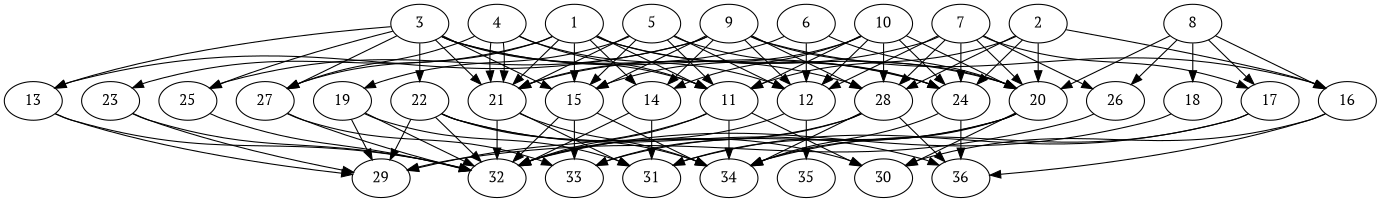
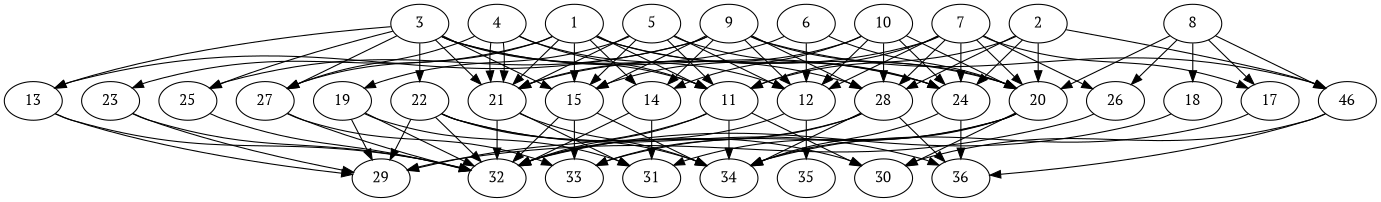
edge "10" -> "11": now "7" -> "11"
node "16": label "16" -> "46"
edge "17" -> "31": removed
